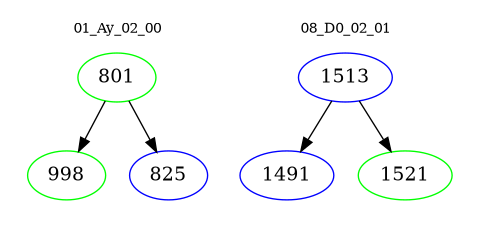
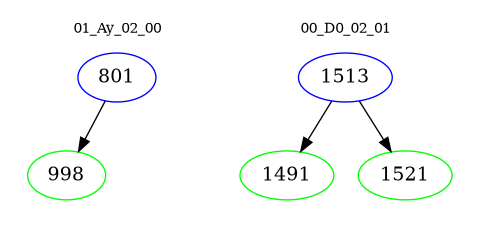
cluster "08_D0_02_01": label "08_D0_02_01" -> "00_D0_02_01"
node "801": color green -> blue
node "825": removed
node "1491": color blue -> green
